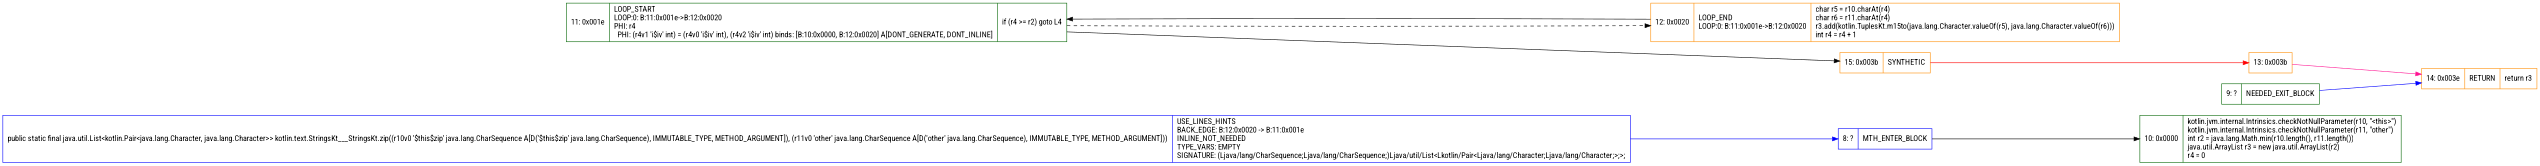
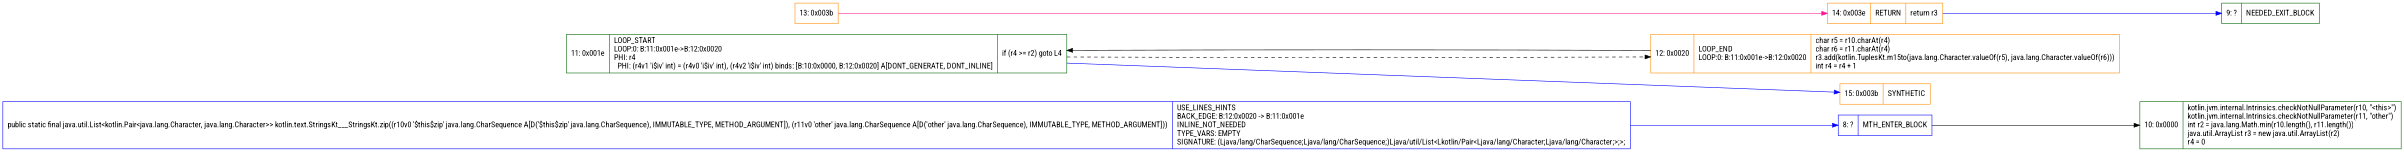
edge "11: 0x001e" -> "15: 0x003b": color black -> blue
edge "15: 0x003b" -> "13: 0x003b": removed
edge "9: ?" -> "14: 0x003e": reversed
